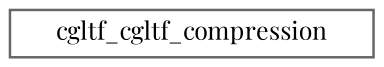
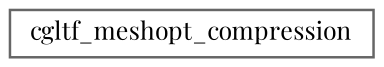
node "cgltf_cgltf_compression": label "cgltf_cgltf_compression" -> "cgltf_meshopt_compression"
